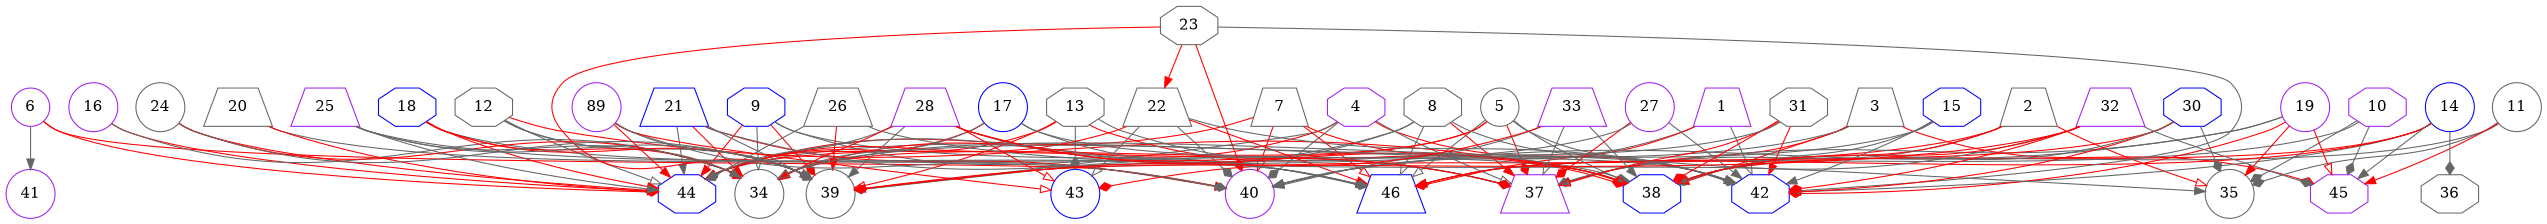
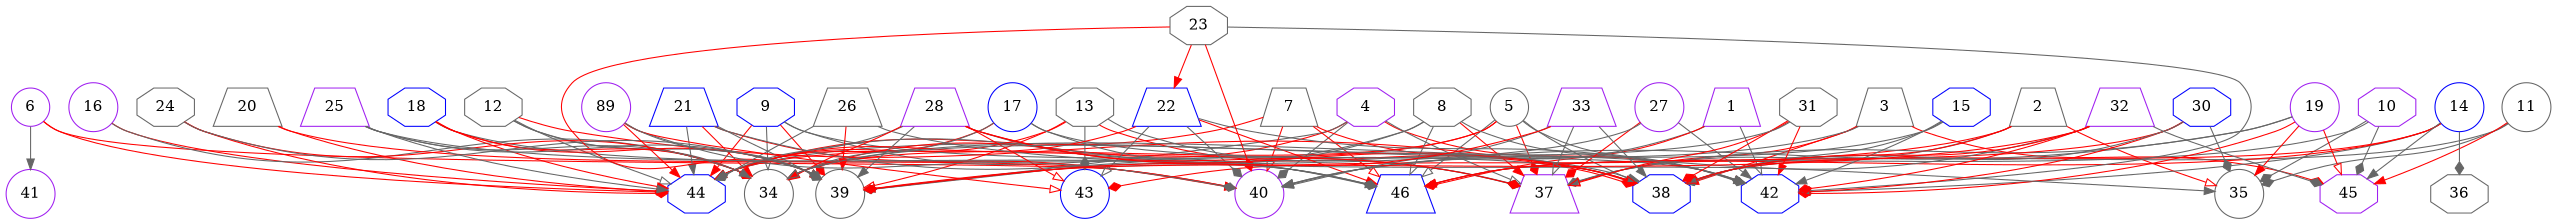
node "24": shape circle -> octagon
node "22": color gray40 -> blue
edge "20" -> "40": color gray40 -> red
